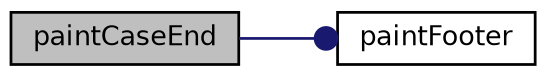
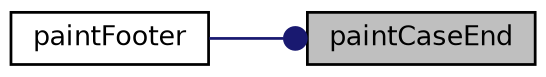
edge "paintCaseEnd" -> "paintFooter": reversed
